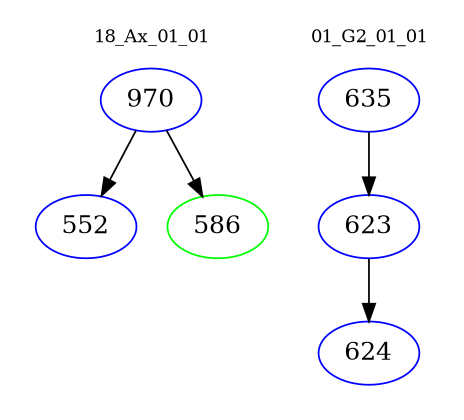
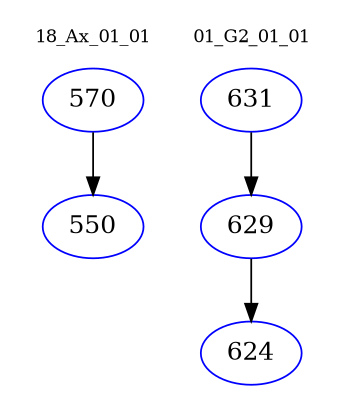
node "970": label "970" -> "570"
node "635": label "635" -> "631"
node "552": label "552" -> "550"
node "586": removed
node "623": label "623" -> "629"
